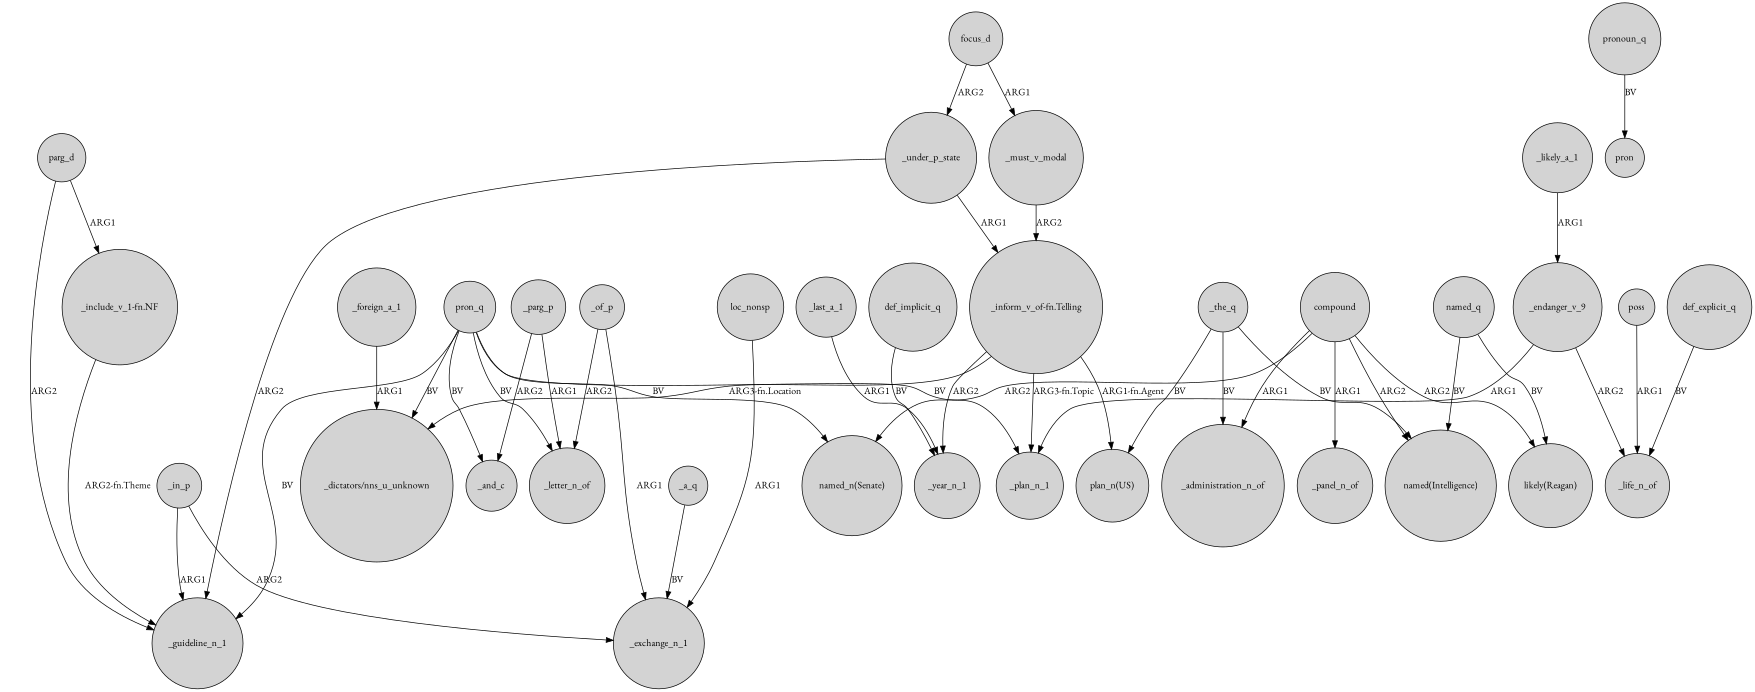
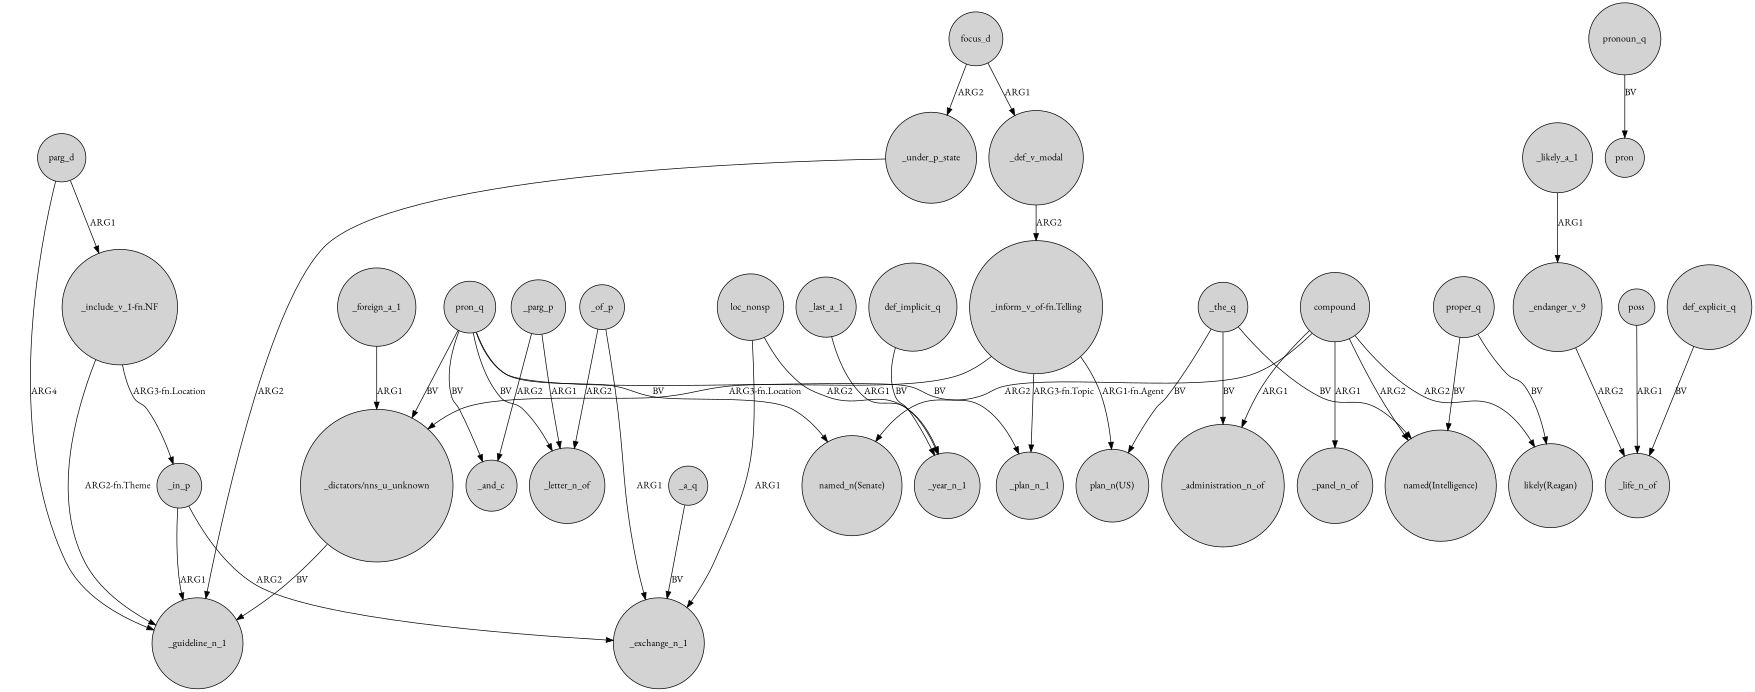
node "_must_v_modal": label "_must_v_modal" -> "_def_v_modal"
edge "_under_p_state" -> "_inform_v_of-fn.Telling": removed, label "ARG1"
node "named_q": label "named_q" -> "proper_q"
edge "parg_d" -> "_guideline_n_1": label "ARG2" -> "ARG4"
edge "_inform_v_of-fn.Telling" -> "_year_n_1": now "loc_nonsp" -> "_year_n_1"
edge "_endanger_v_9" -> "_plan_n_1": removed, label "ARG1"
edge "_include_v_1-fn.NF" -> "_in_p": added, label "ARG3-fn.Location"
edge "pron_q" -> "_guideline_n_1": now "_dictators/nns_u_unknown" -> "_guideline_n_1"
